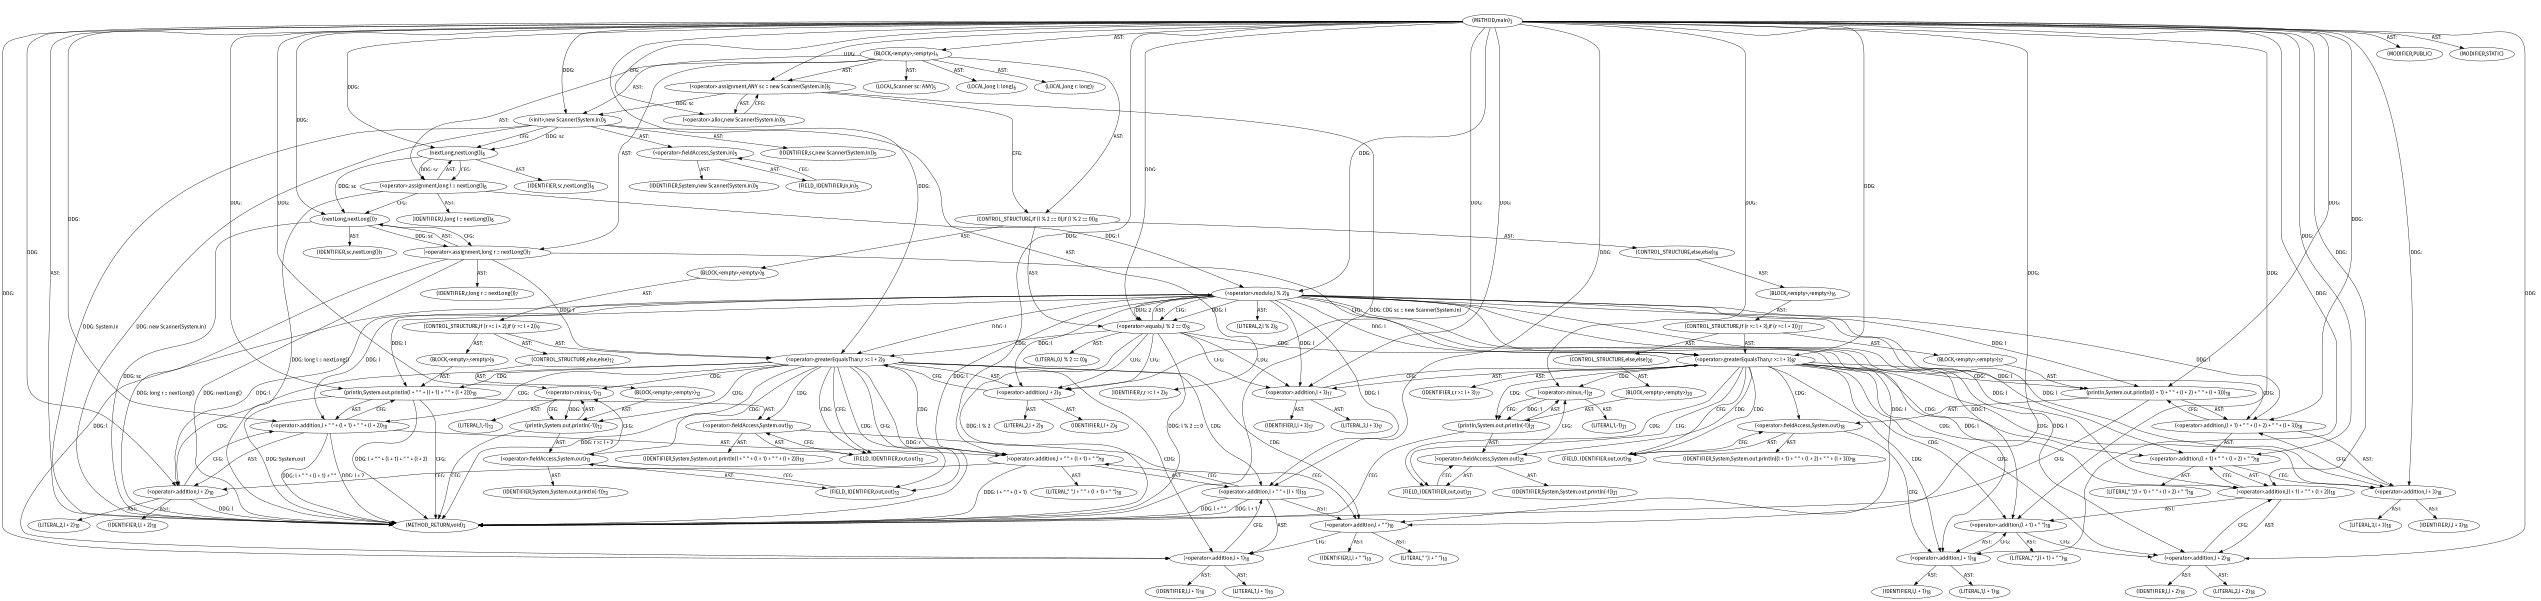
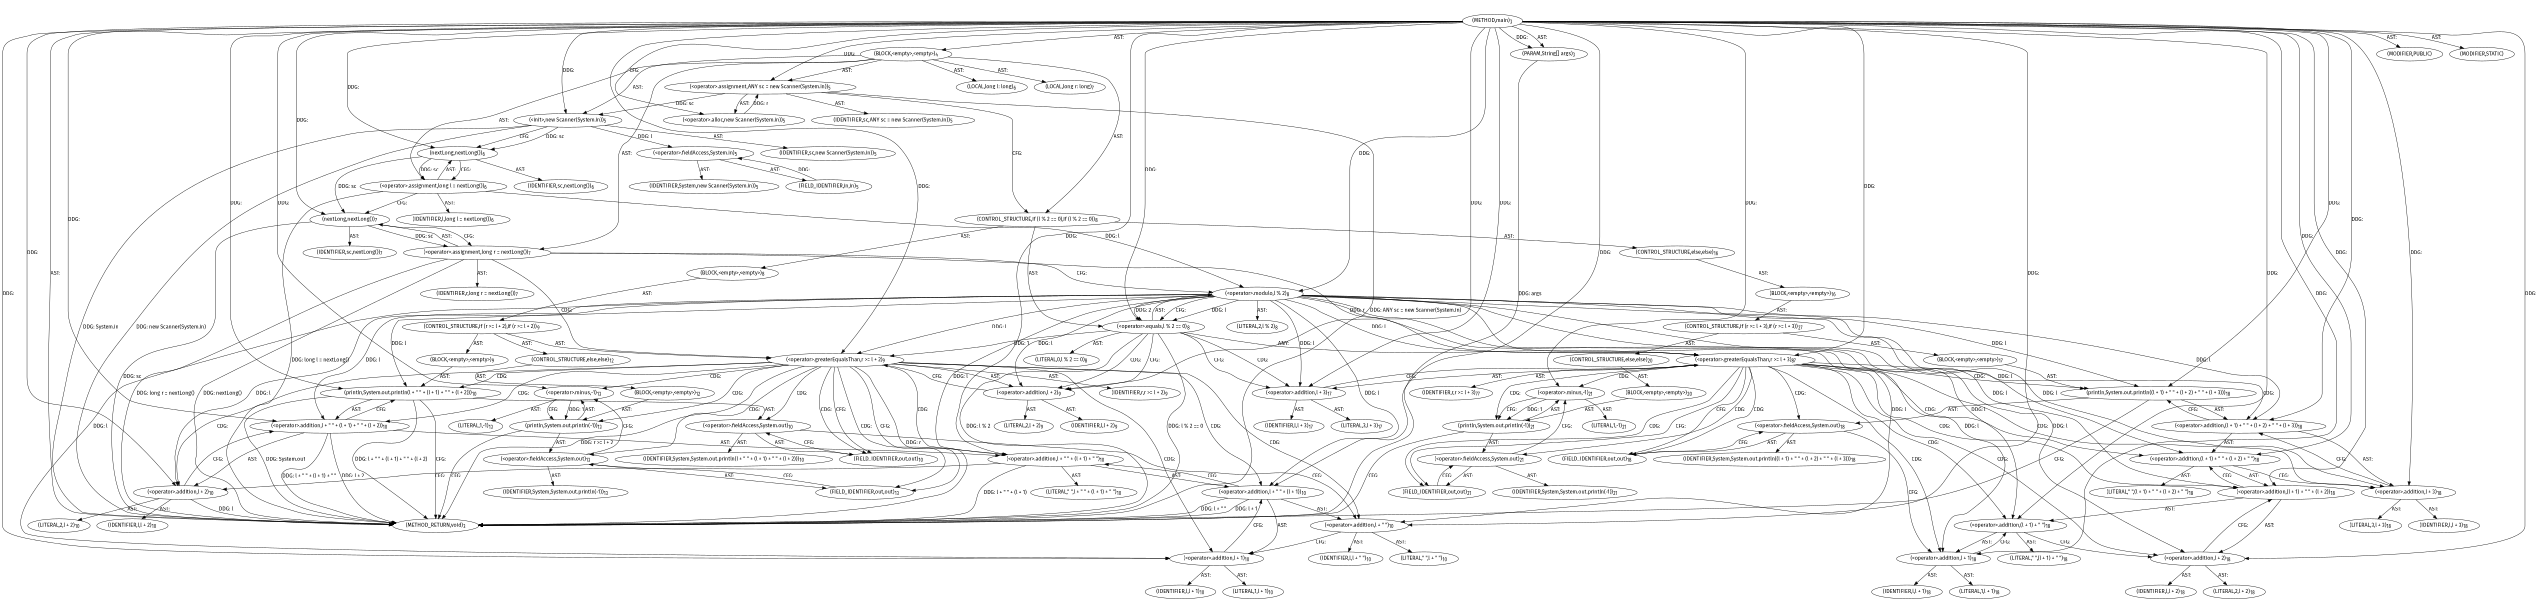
node "(PARAM,String[] args)": added
node "(LOCAL,Scanner sc: ANY)": removed
edge "(<operator>.alloc,new Scanner(System.in))" -> "(<operator>.assignment,ANY sc = new Scanner(System.in))": label "CFG: " -> "DDG: r"
node "(IDENTIFIER,sc,ANY sc = new Scanner(System.in))": added
edge "(<init>,new Scanner(System.in))" -> "(<operator>.fieldAccess,System.in)": label "AST: " -> "DDG: l"
edge "(FIELD_IDENTIFIER,in,in)" -> "(<operator>.fieldAccess,System.in)": label "CFG: " -> "DDG: "
edge "(<init>,new Scanner(System.in))" -> "(IDENTIFIER,r,r >= l + 2)": now "(<operator>.greaterEqualsThan,r >= l + 2)" -> "(IDENTIFIER,r,r >= l + 2)"
edge "(<operator>.assignment,long r = nextLong())" -> "(<operator>.modulo,l % 2)": added, label "CFG:"
edge "(<operator>.assignment,long r = nextLong())" -> "(<operator>.greaterEqualsThan,r >= l + 2)": label "DDG: r" -> "CDG: "
edge "(<operator>.assignment,long r = nextLong())" -> "(<operator>.greaterEqualsThan,r >= l + 3)": label "CFG: " -> "DDG: r"
edge "(<operator>.assignment,ANY sc = new Scanner(System.in))" -> "(METHOD_RETURN,void)": label "DDG: CDG sc = new Scanner(System.in)" -> "DDG: ANY sc = new Scanner(System.in)"
edge "(CONTROL_STRUCTURE,if (r >= l + 3),if (r >= l + 3))" -> "(<operator>.greaterEqualsThan,r >= l + 3)": removed, label "AST:"
edge "(<operator>.equals,l % 2 == 0)" -> "(<operator>.greaterEqualsThan,r >= l + 2)": label "CDG: " -> "DDG: 1"
edge "(<operator>.equals,l % 2 == 0)" -> "(<operator>.greaterEqualsThan,r >= l + 3)": label "CDG: " -> "ANY: "
